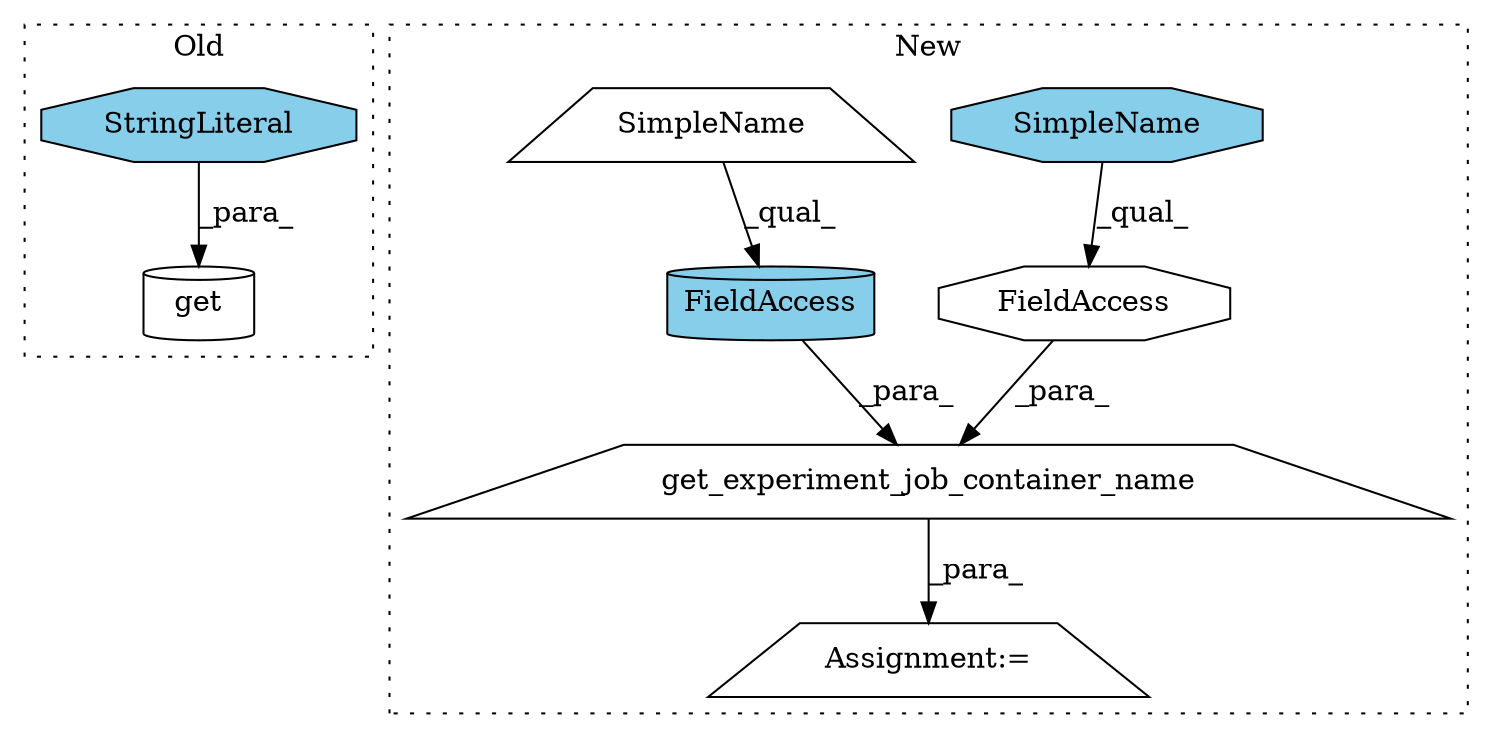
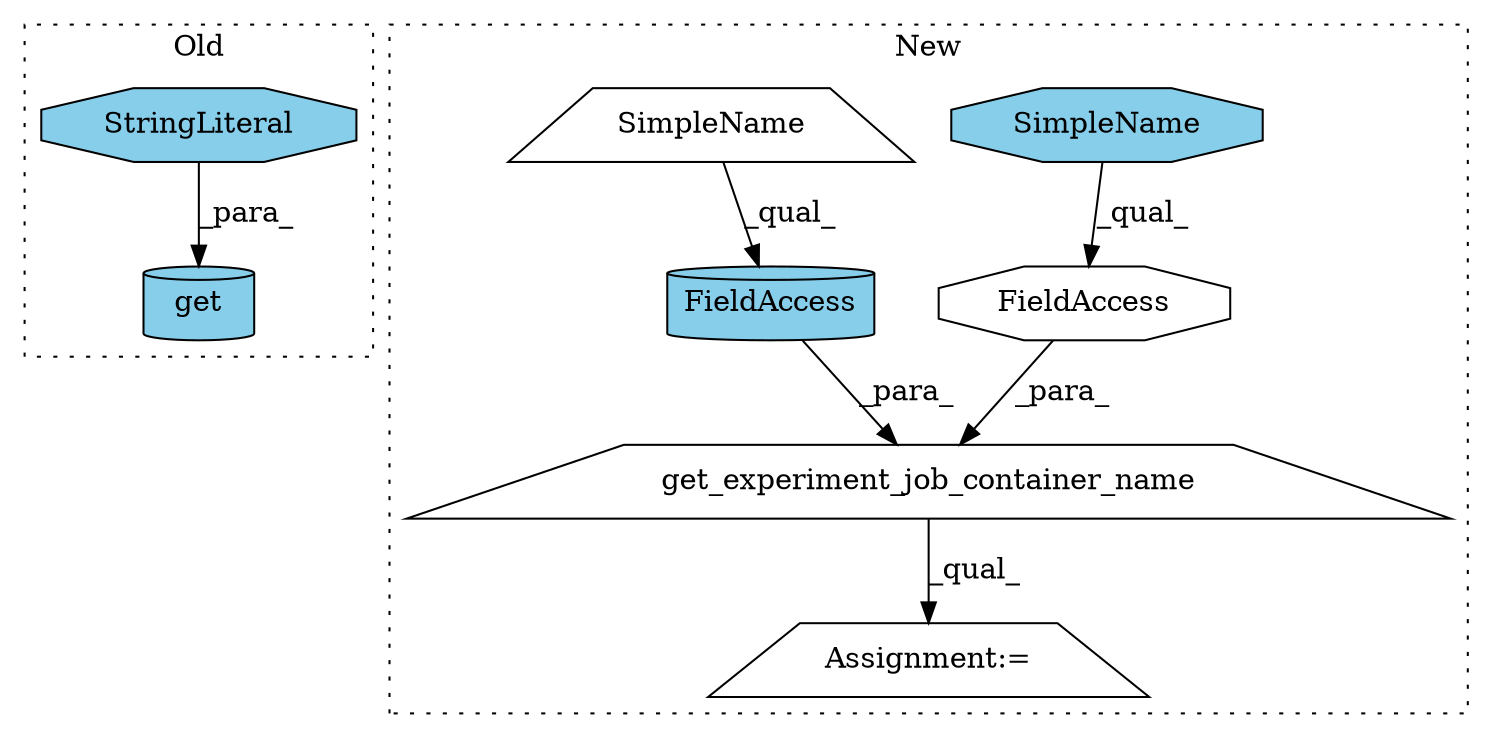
node "get": fillcolor white -> skyblue
edge "get_experiment_job_container_name" -> "Assignment:=": label "_para_" -> "_qual_"
